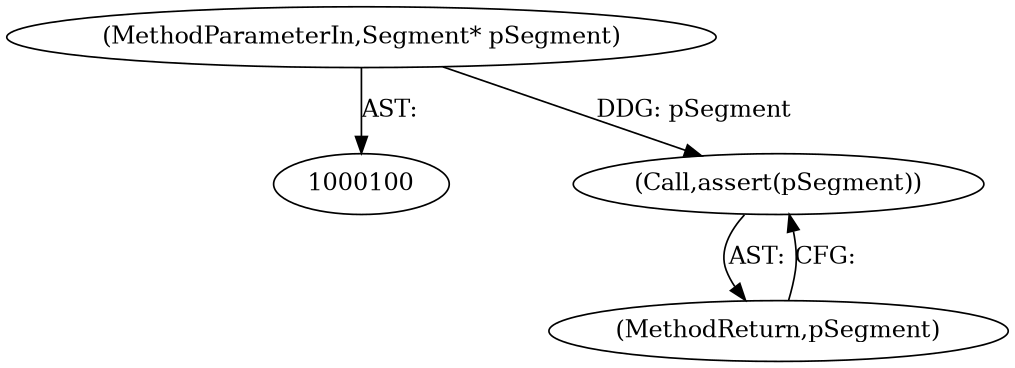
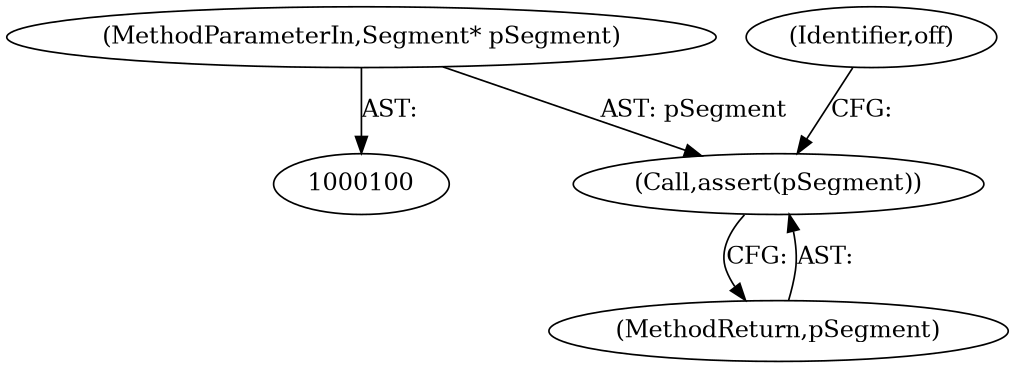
node "(Identifier,off)": added
edge "(MethodParameterIn,Segment* pSegment)" -> "(Call,assert(pSegment))": label "DDG: pSegment" -> "AST: pSegment"
edge "(Call,assert(pSegment))" -> "(MethodReturn,pSegment)": label "AST: " -> "CFG: "
edge "(MethodReturn,pSegment)" -> "(Call,assert(pSegment))": label "CFG: " -> "AST: "
